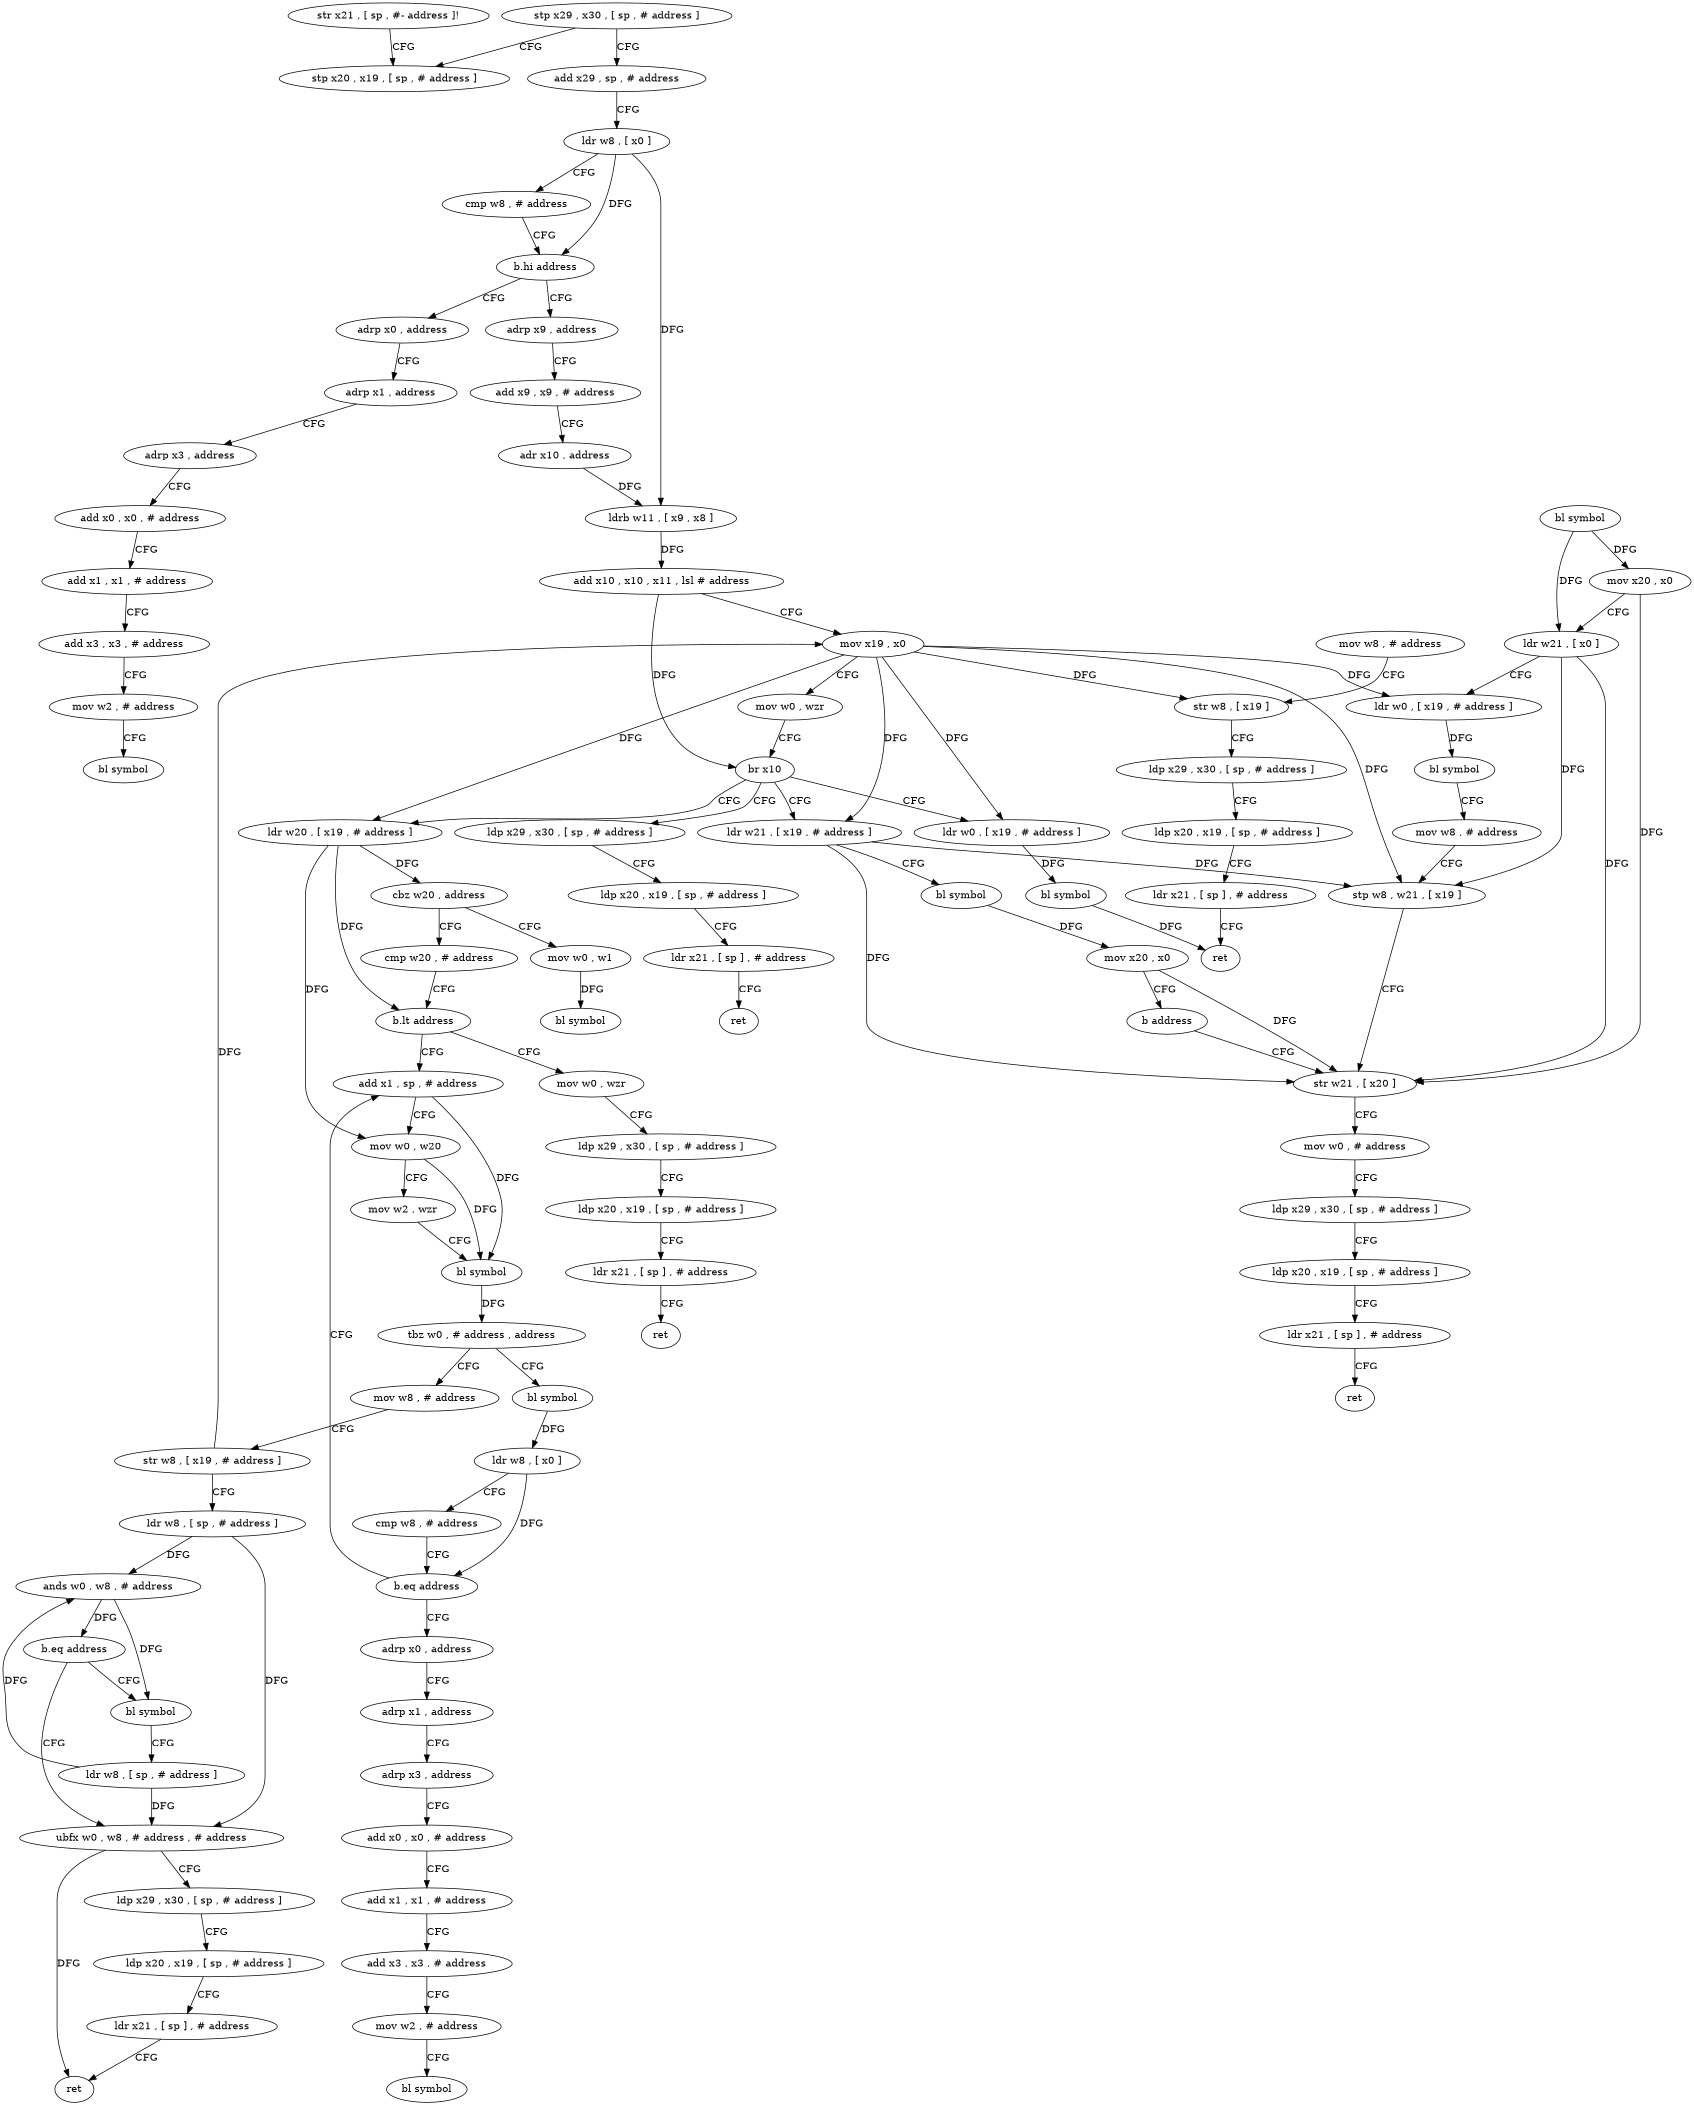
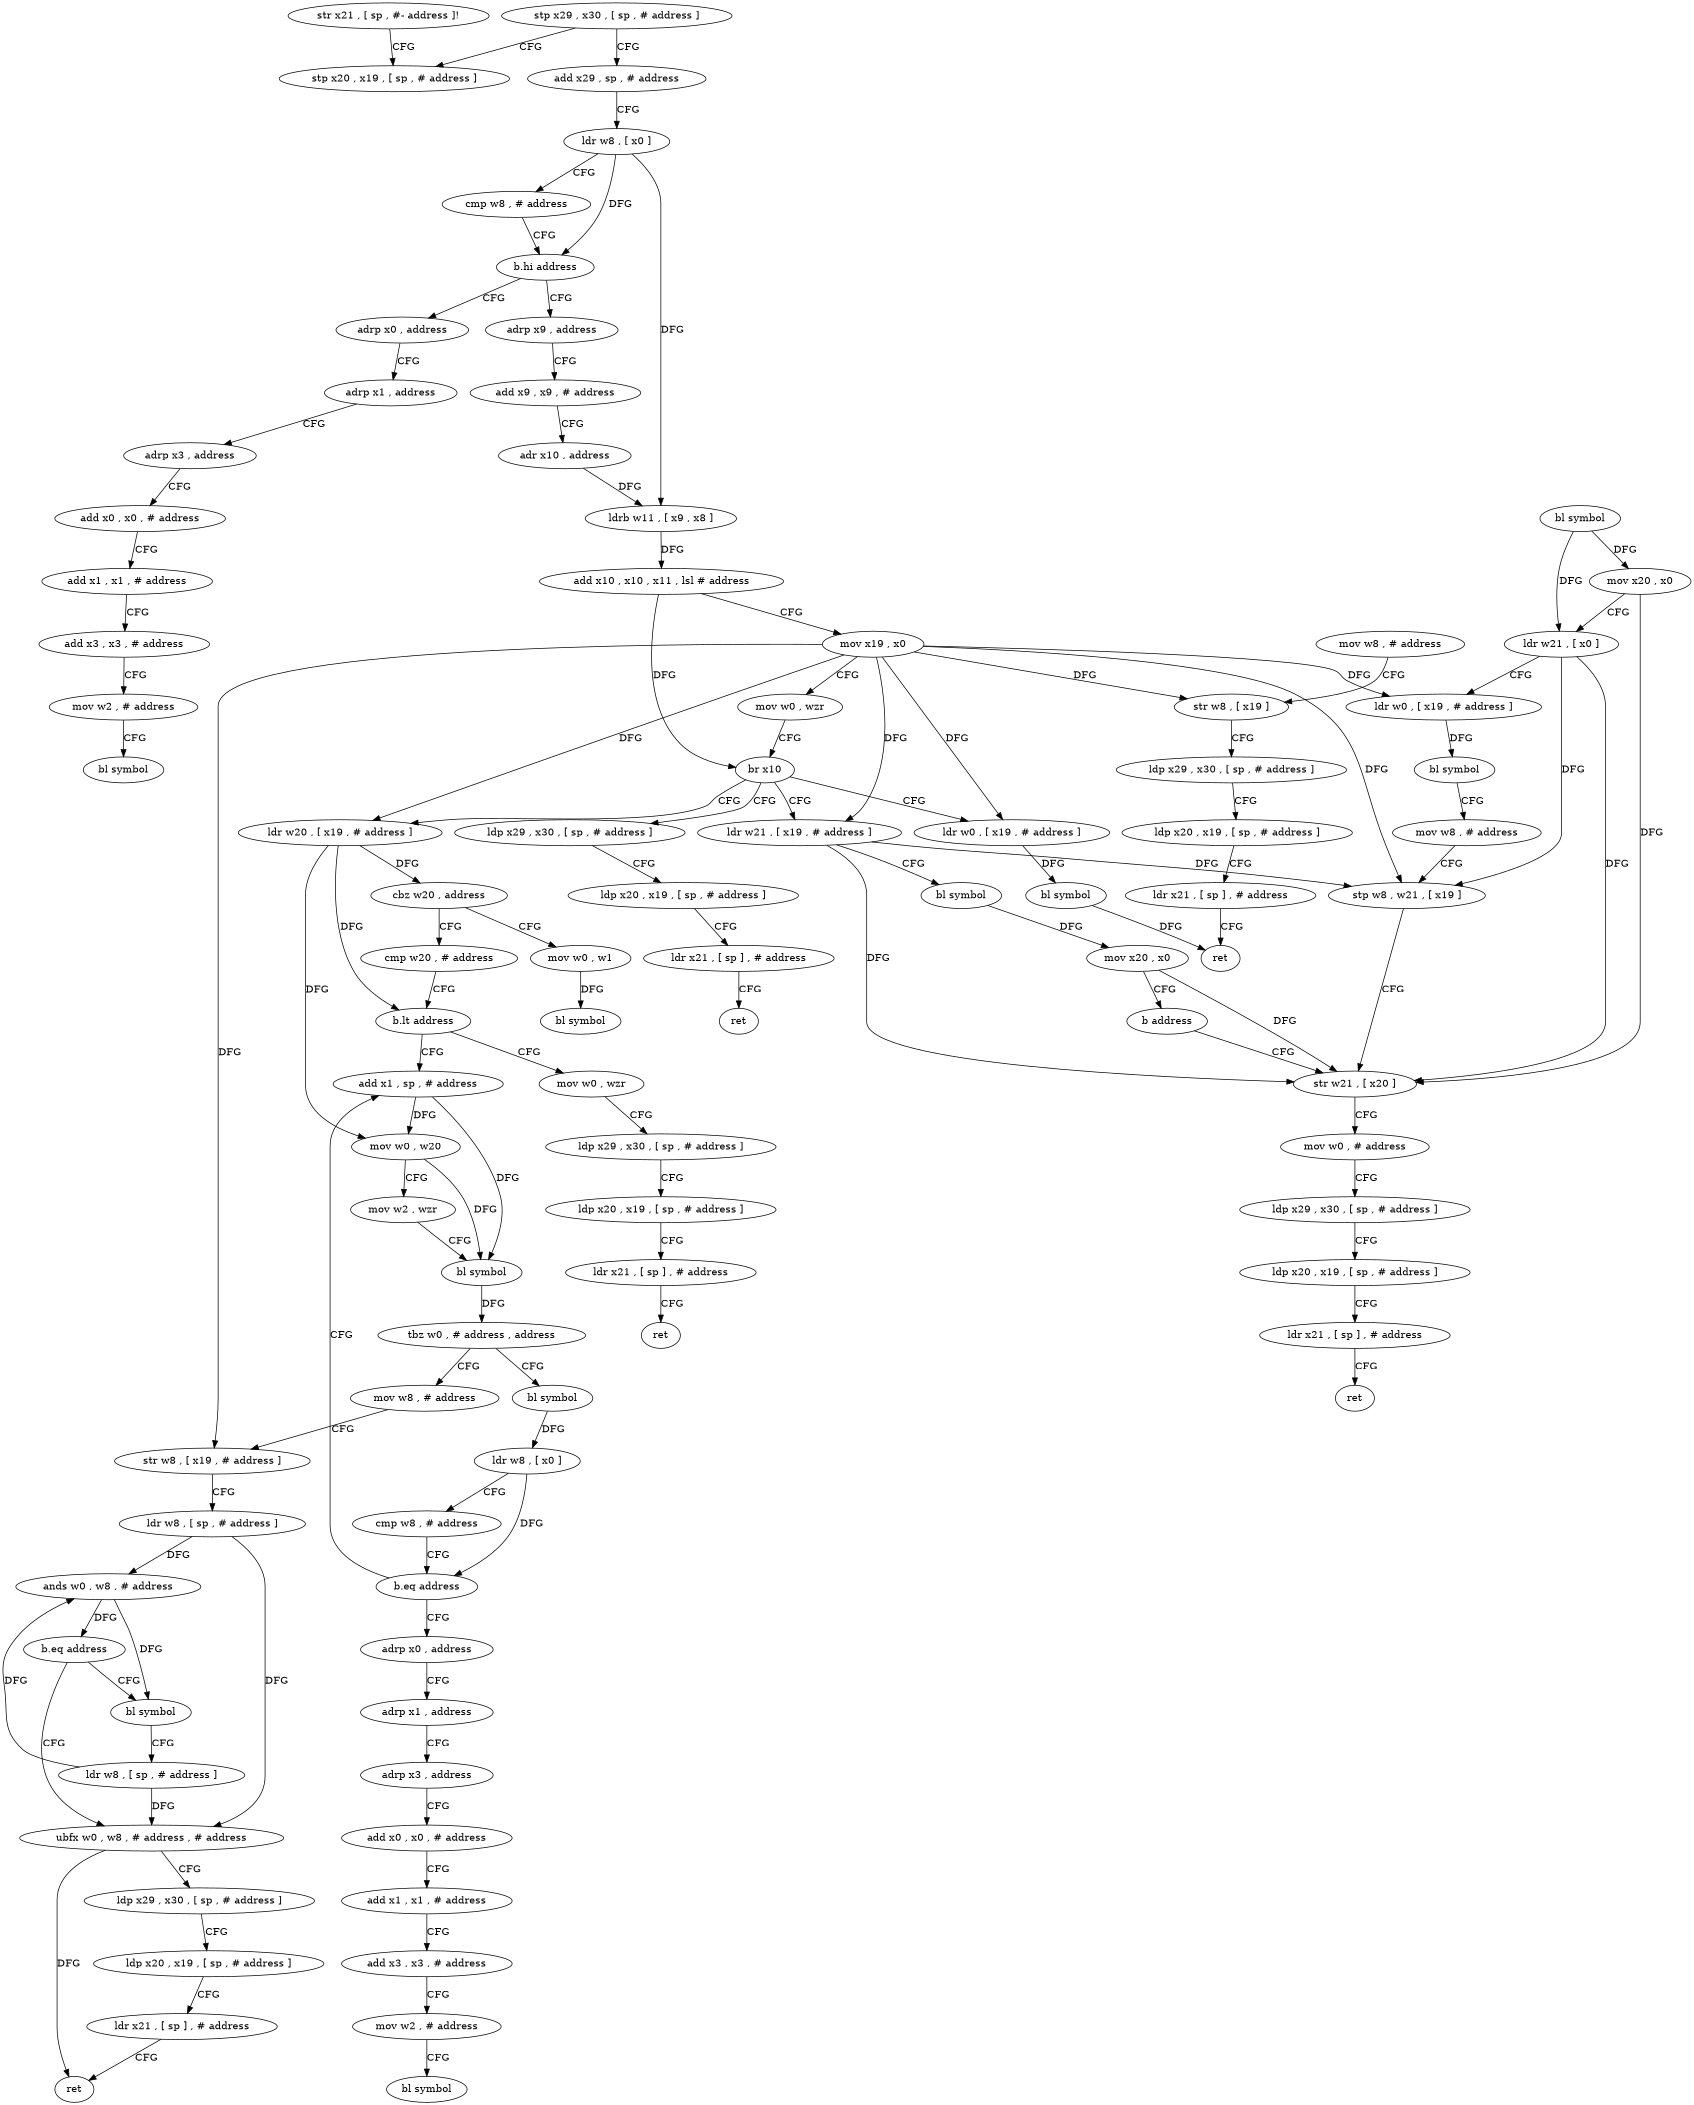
edge "str w8 , [ x19 , # address ]" -> "mov x19 , x0": reversed
edge "add x1 , sp , # address" -> "mov w0 , w20": label "CFG" -> "DFG"
